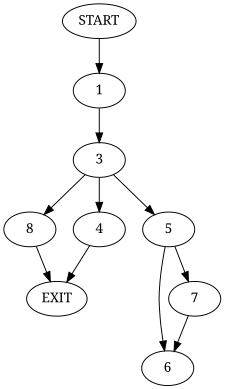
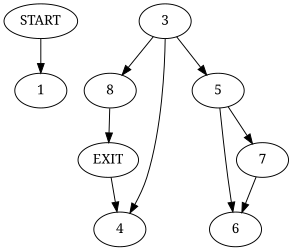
edge "1" -> "3": removed
edge "4" -> "EXIT": reversed
